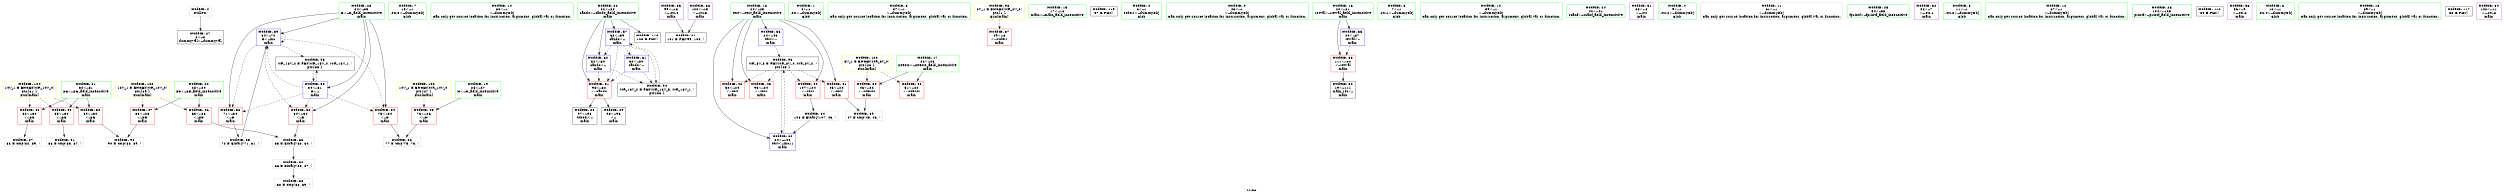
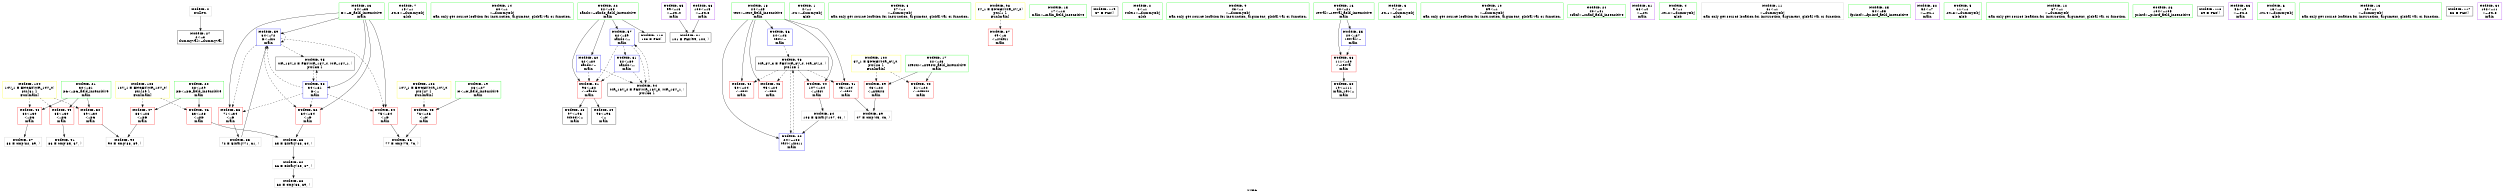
edge "NodeID: 57" -> "NodeID: 60": removed
